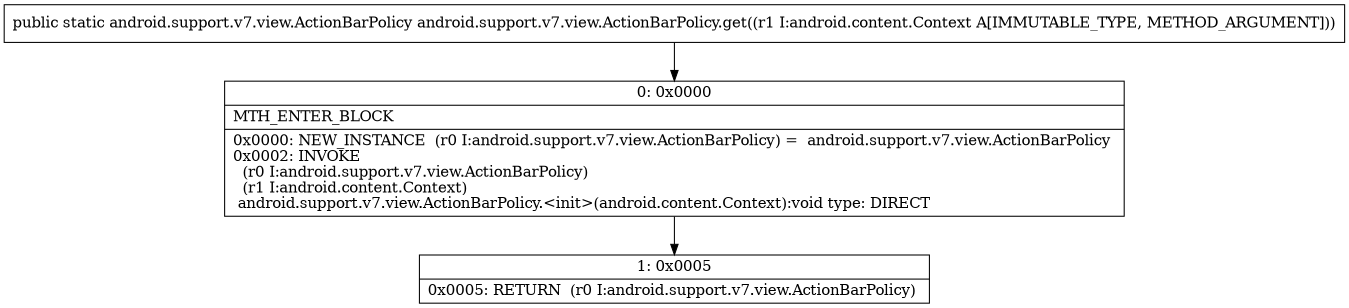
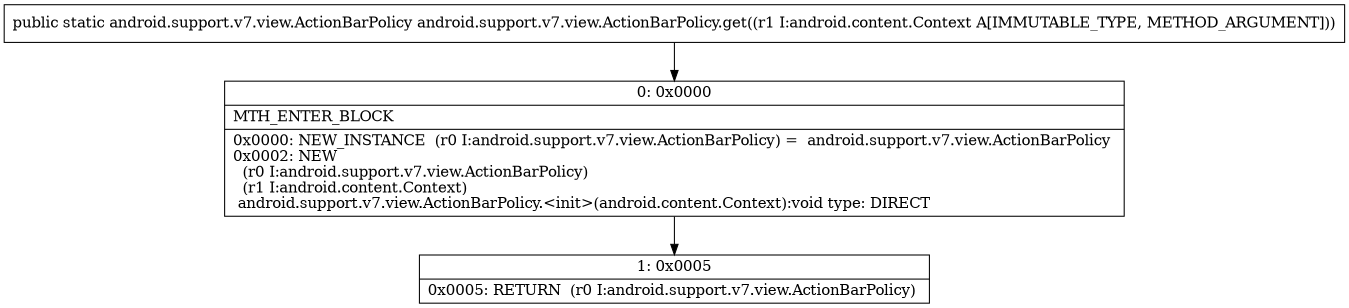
node "0: 0x0000": text "0x0002: INVOKE" -> "0x0002: NEW"
